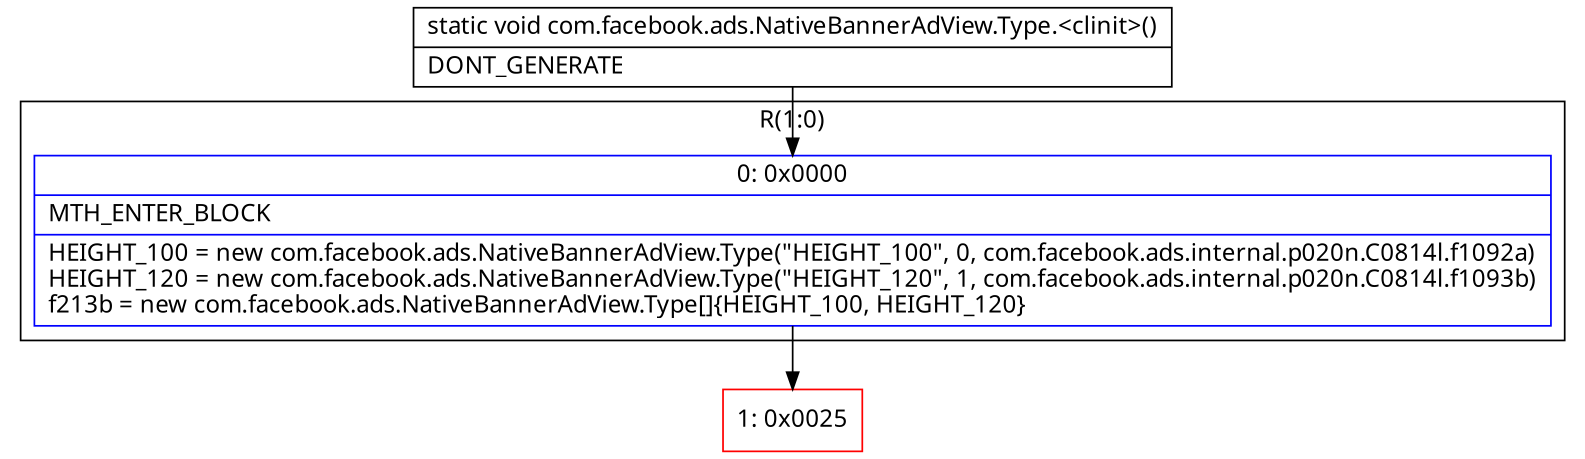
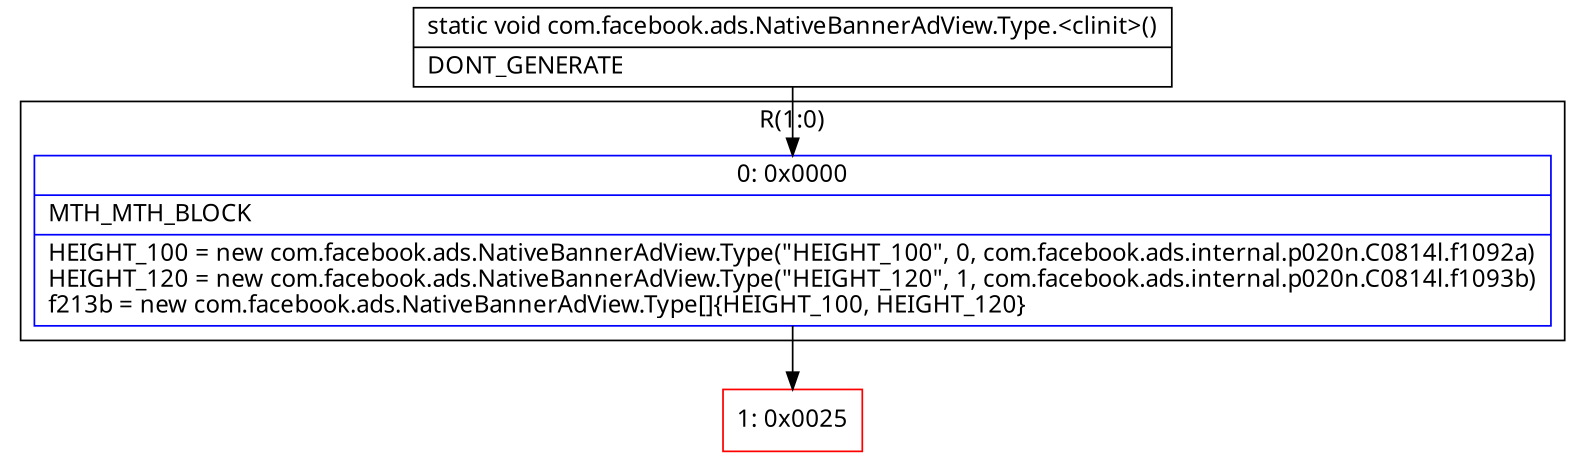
node "0: 0x0000": text "MTH_ENTER_BLOCK" -> "MTH_MTH_BLOCK"
